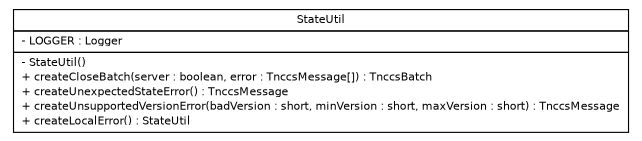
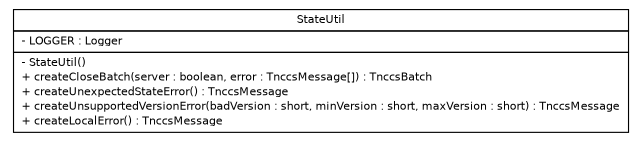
node "StateUtil": text "+ createLocalError() : StateUtil" -> "+ createLocalError() : TnccsMessage"
